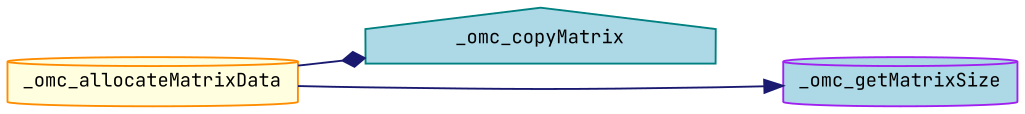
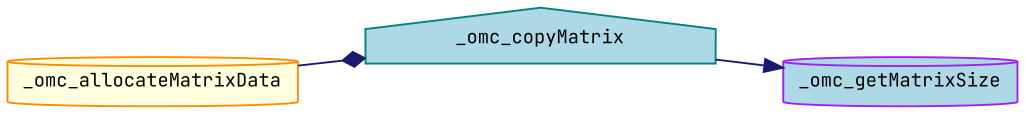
edge "_omc_allocateMatrixData" -> "_omc_getMatrixSize": now "_omc_copyMatrix" -> "_omc_getMatrixSize"
